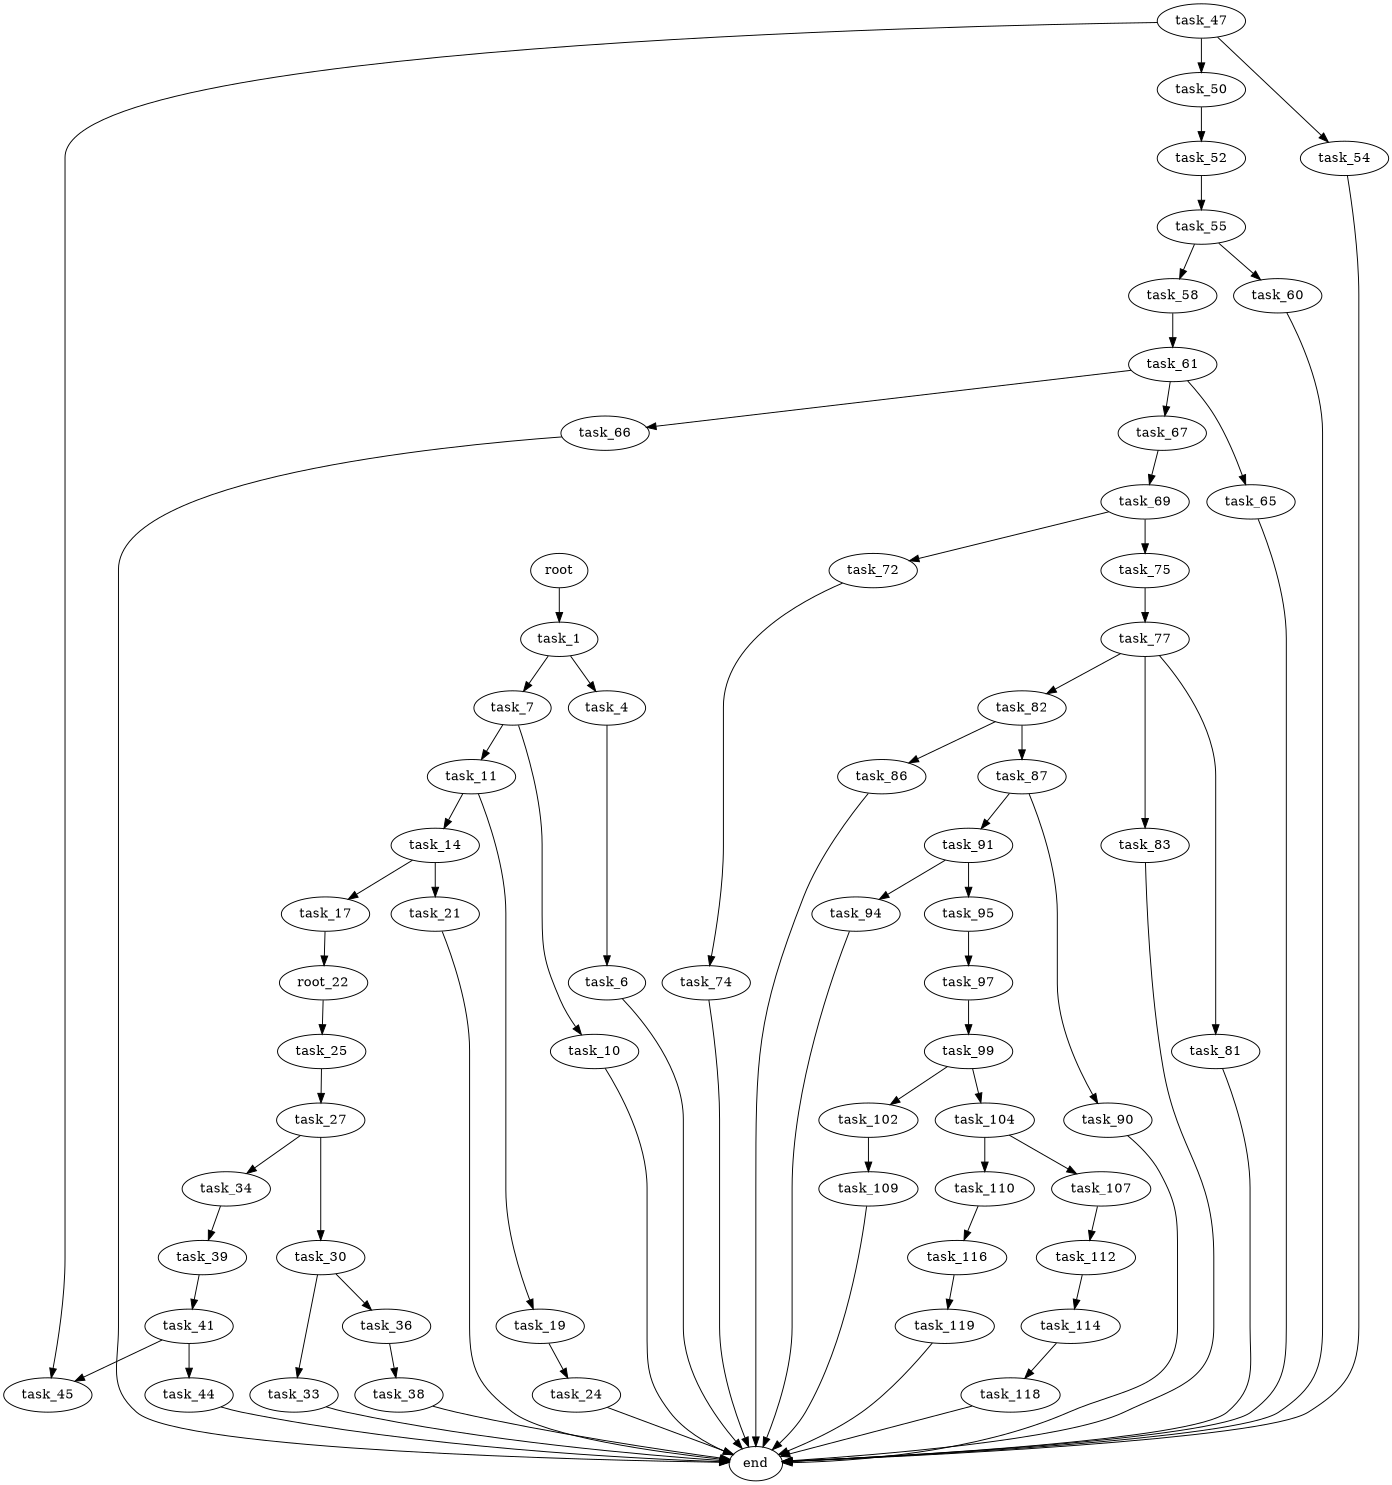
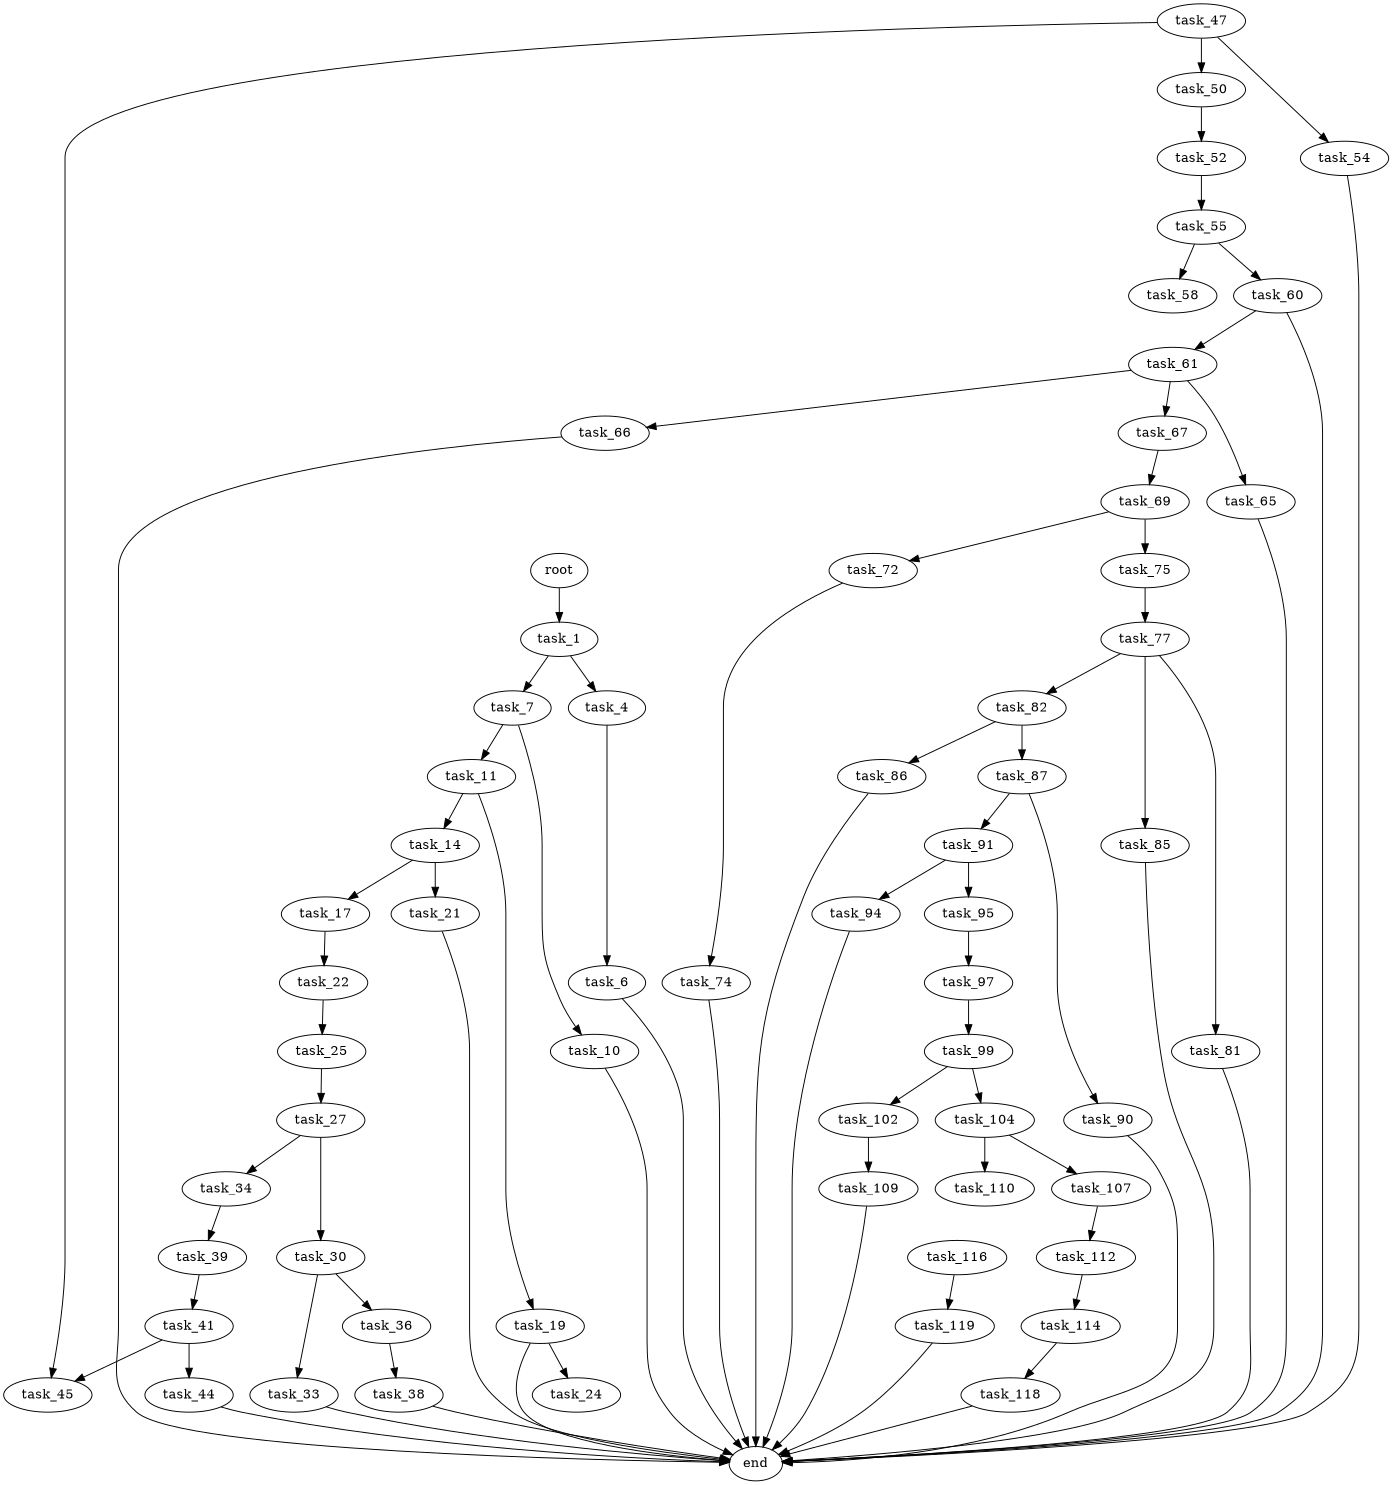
edge "task_58" -> "task_61": now "task_60" -> "task_61"
node "task_83": label "task_83" -> "task_85"
node "root_22": label "root_22" -> "task_22"
edge "task_110" -> "task_116": removed
edge "task_24" -> "end": now "task_19" -> "end"
